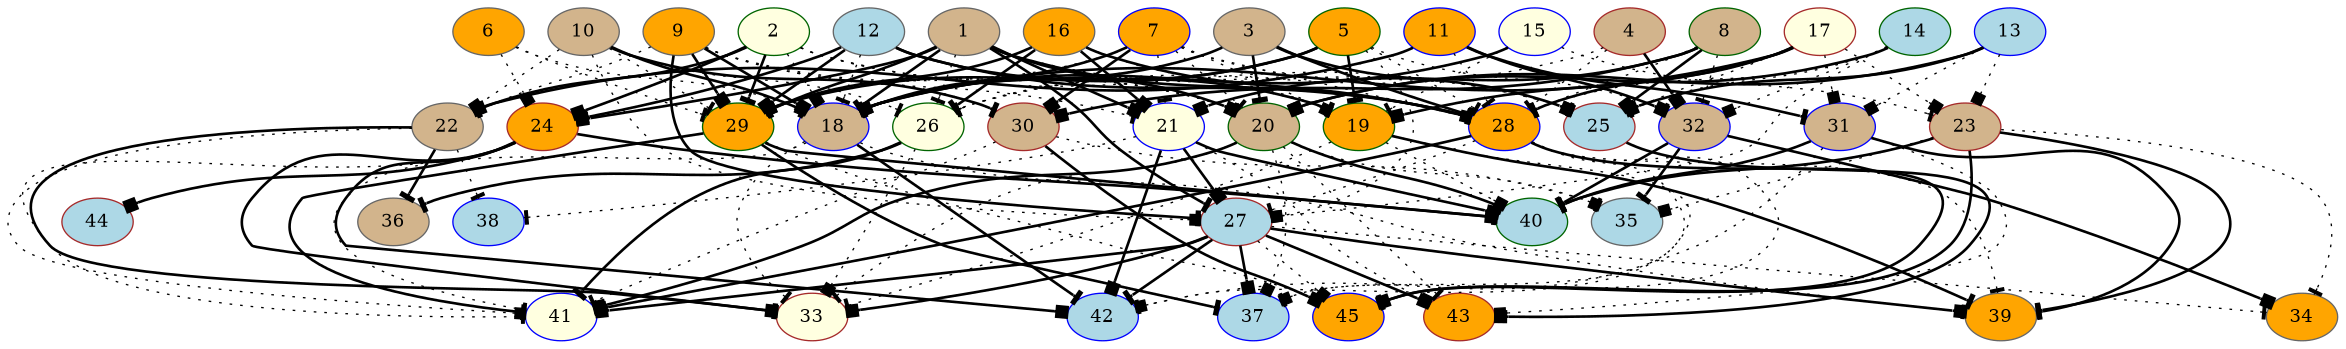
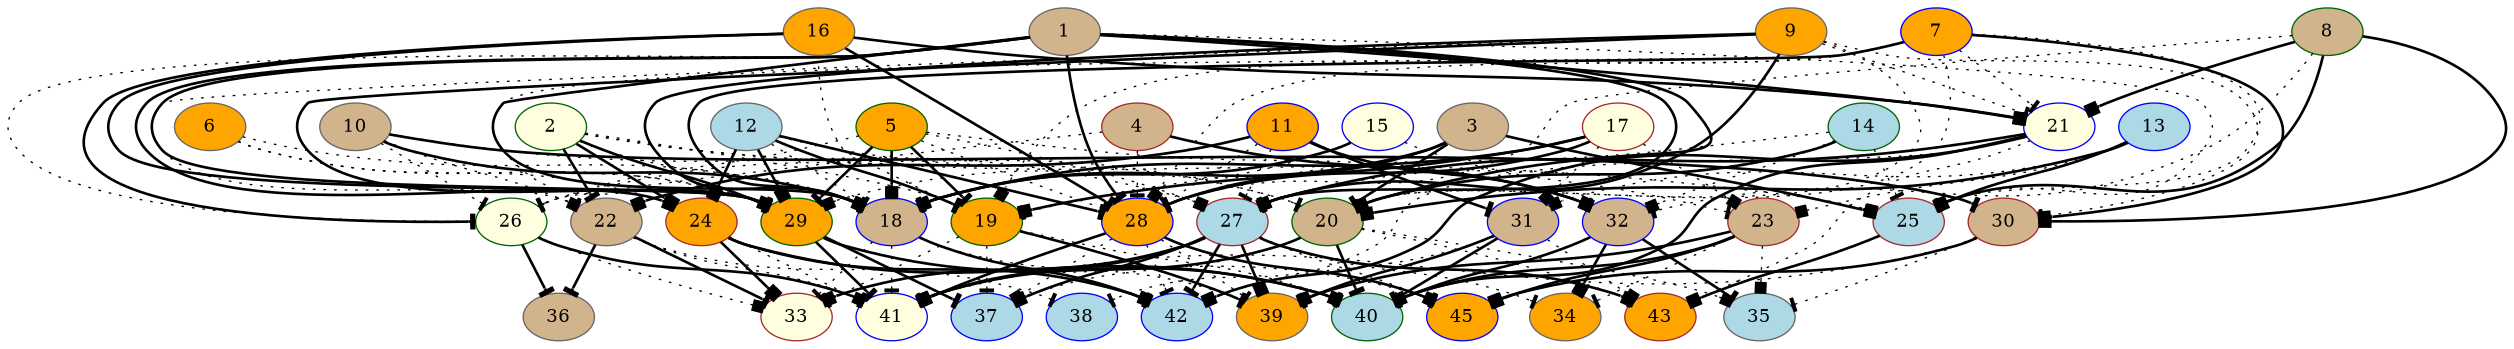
edge "17" -> "25": removed
edge "28" -> "27": now "11" -> "27"
edge "23" -> "39": arrowhead tee -> box
node "44": removed
